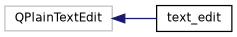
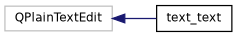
node "text_edit": label "text_edit" -> "text_text"
